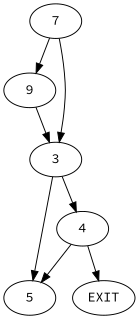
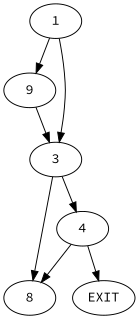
node "7": label "7" -> "1"
node "5": label "5" -> "8"
